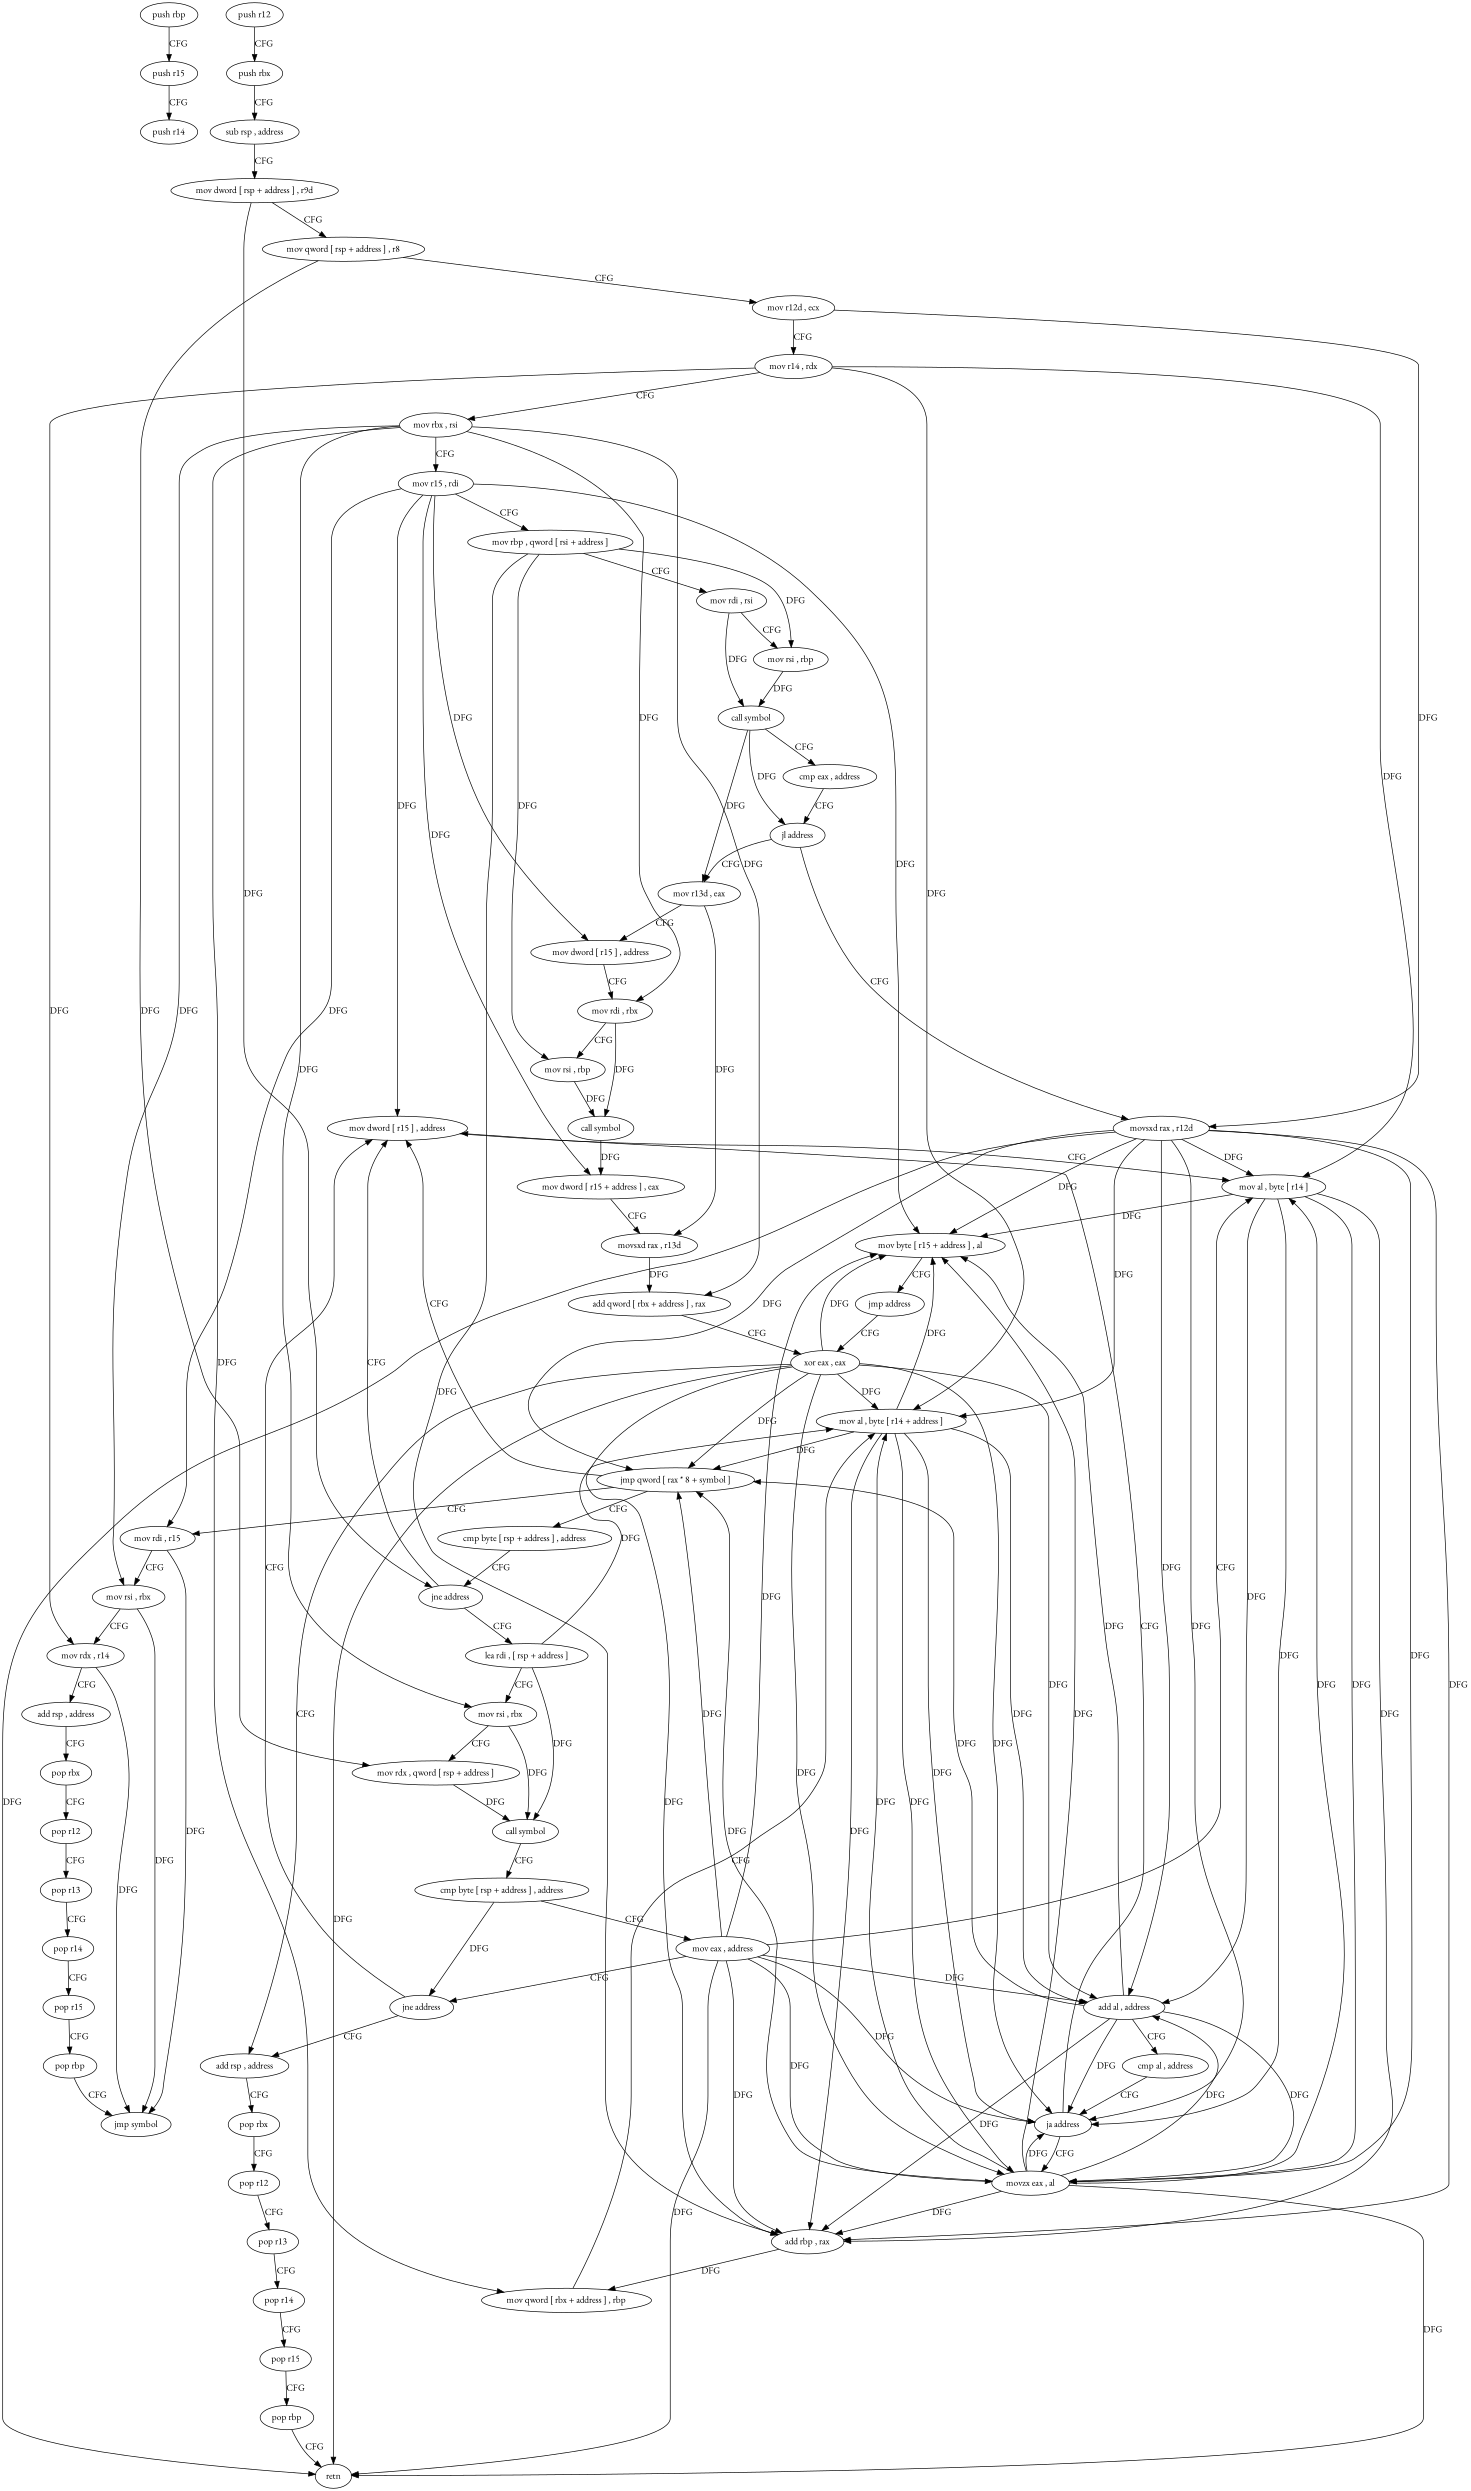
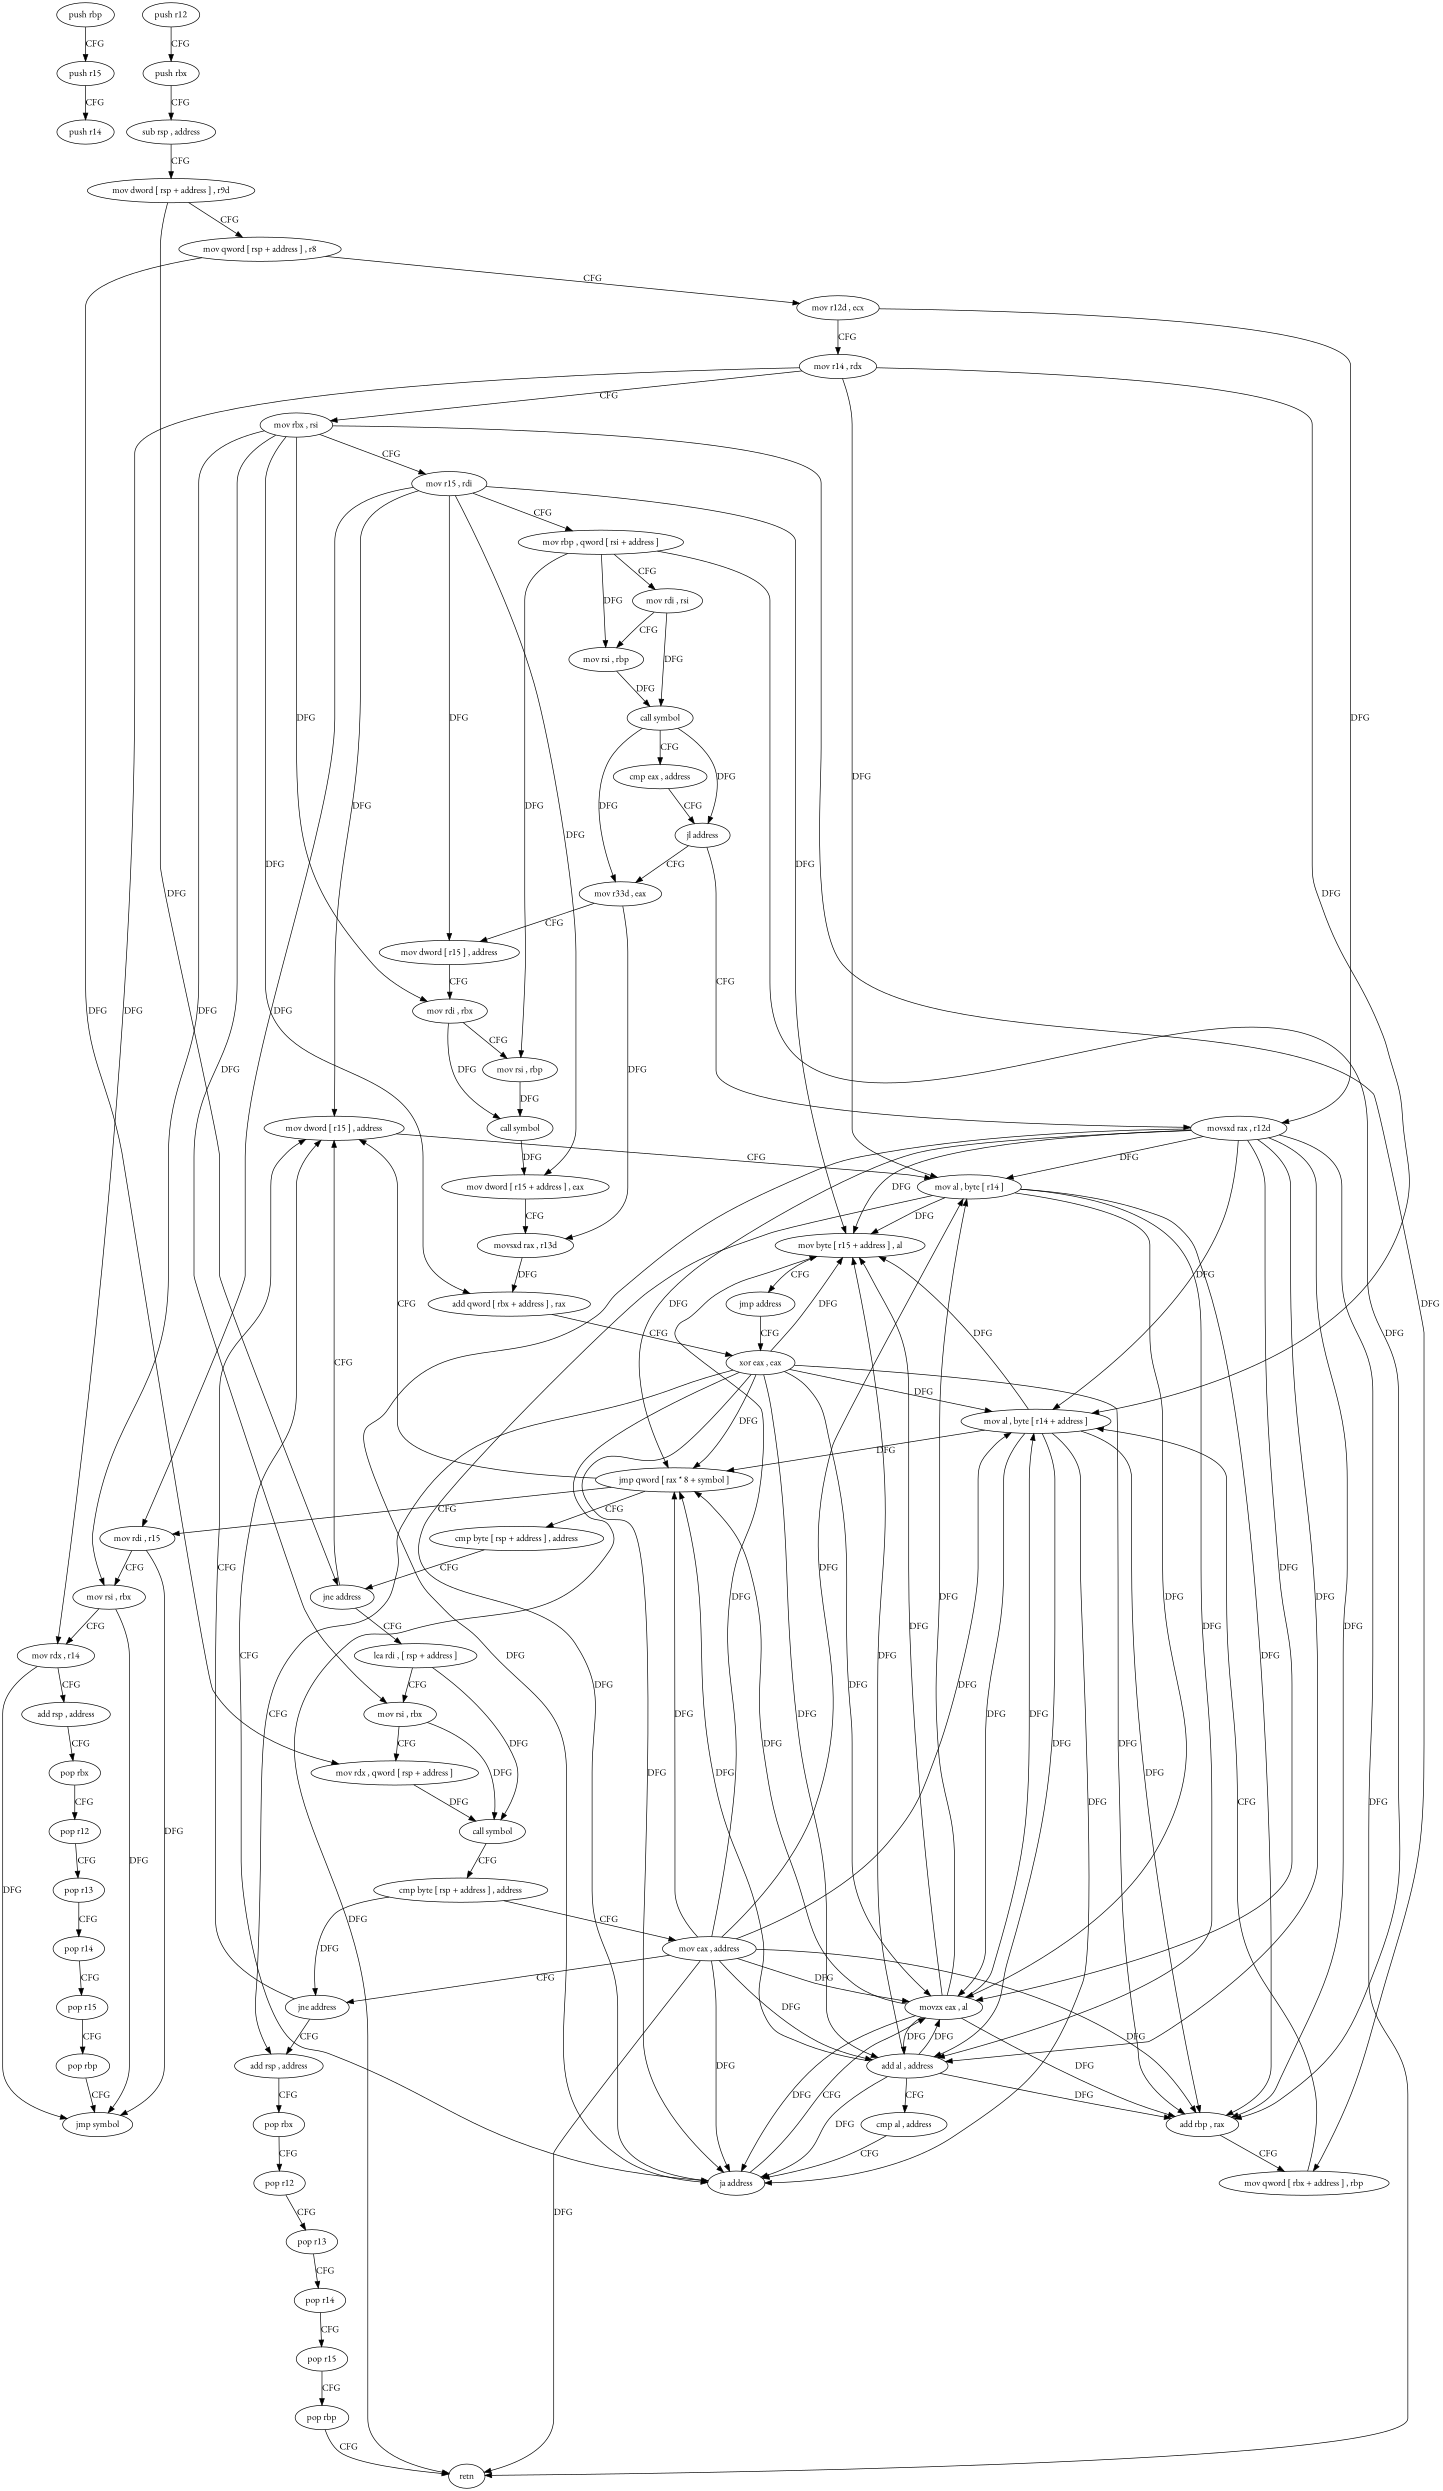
node "mov r13d , eax": label "mov r13d , eax" -> "mov r33d , eax"
edge "lea rdi , [ rsp + address ]" -> "mov al , byte [ r14 + address ]": now "mov eax , address" -> "mov al , byte [ r14 + address ]"
edge "mov eax , address" -> "mov al , byte [ r14 ]": label "CFG" -> "DFG"
edge "add rbp , rax" -> "mov qword [ rbx + address ] , rbp": label "DFG" -> "CFG"
edge "movzx eax , al" -> "retn": removed, label "DFG"
